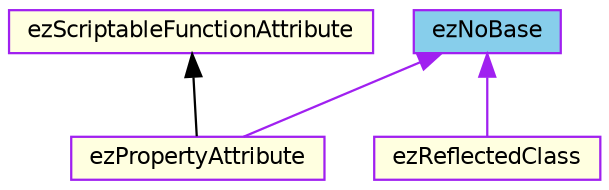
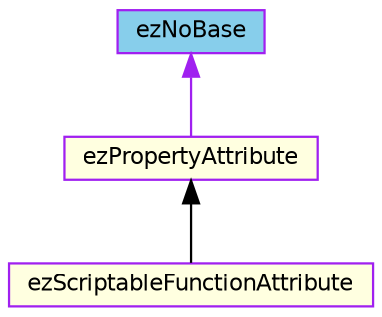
edge "ezPropertyAttribute" -> "ezScriptableFunctionAttribute": reversed
node "ezReflectedClass": removed
